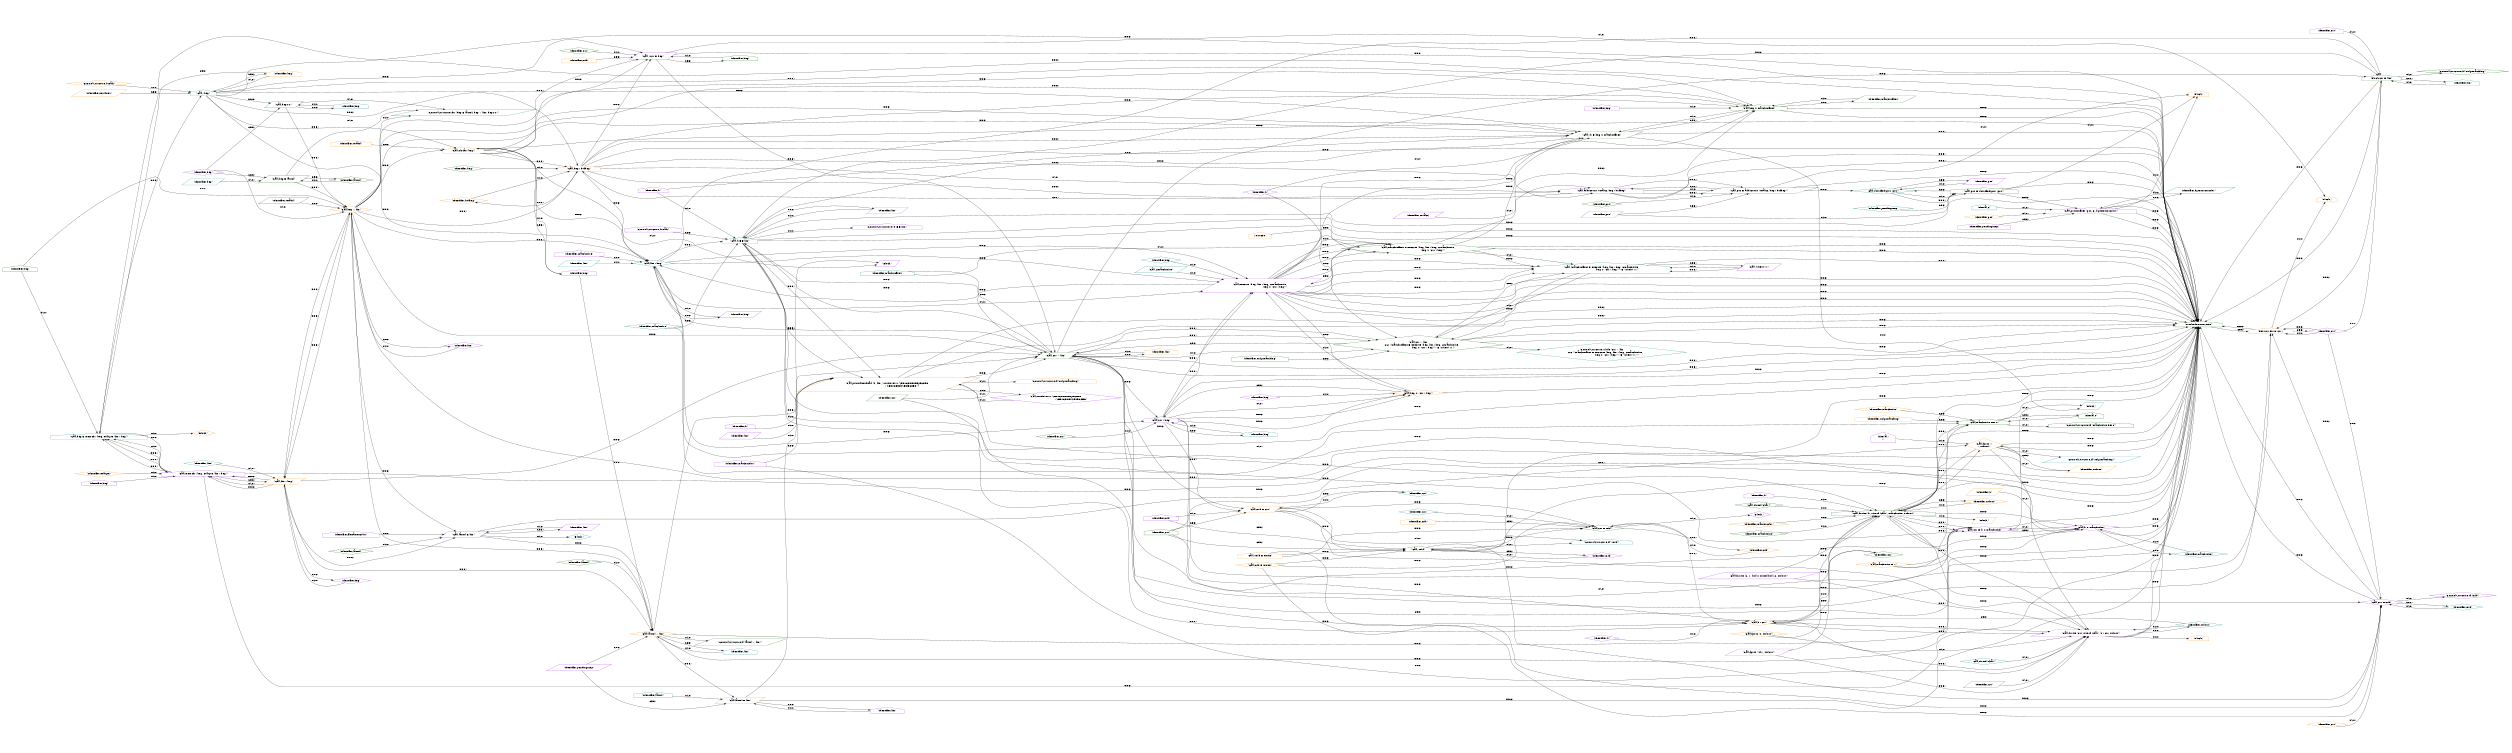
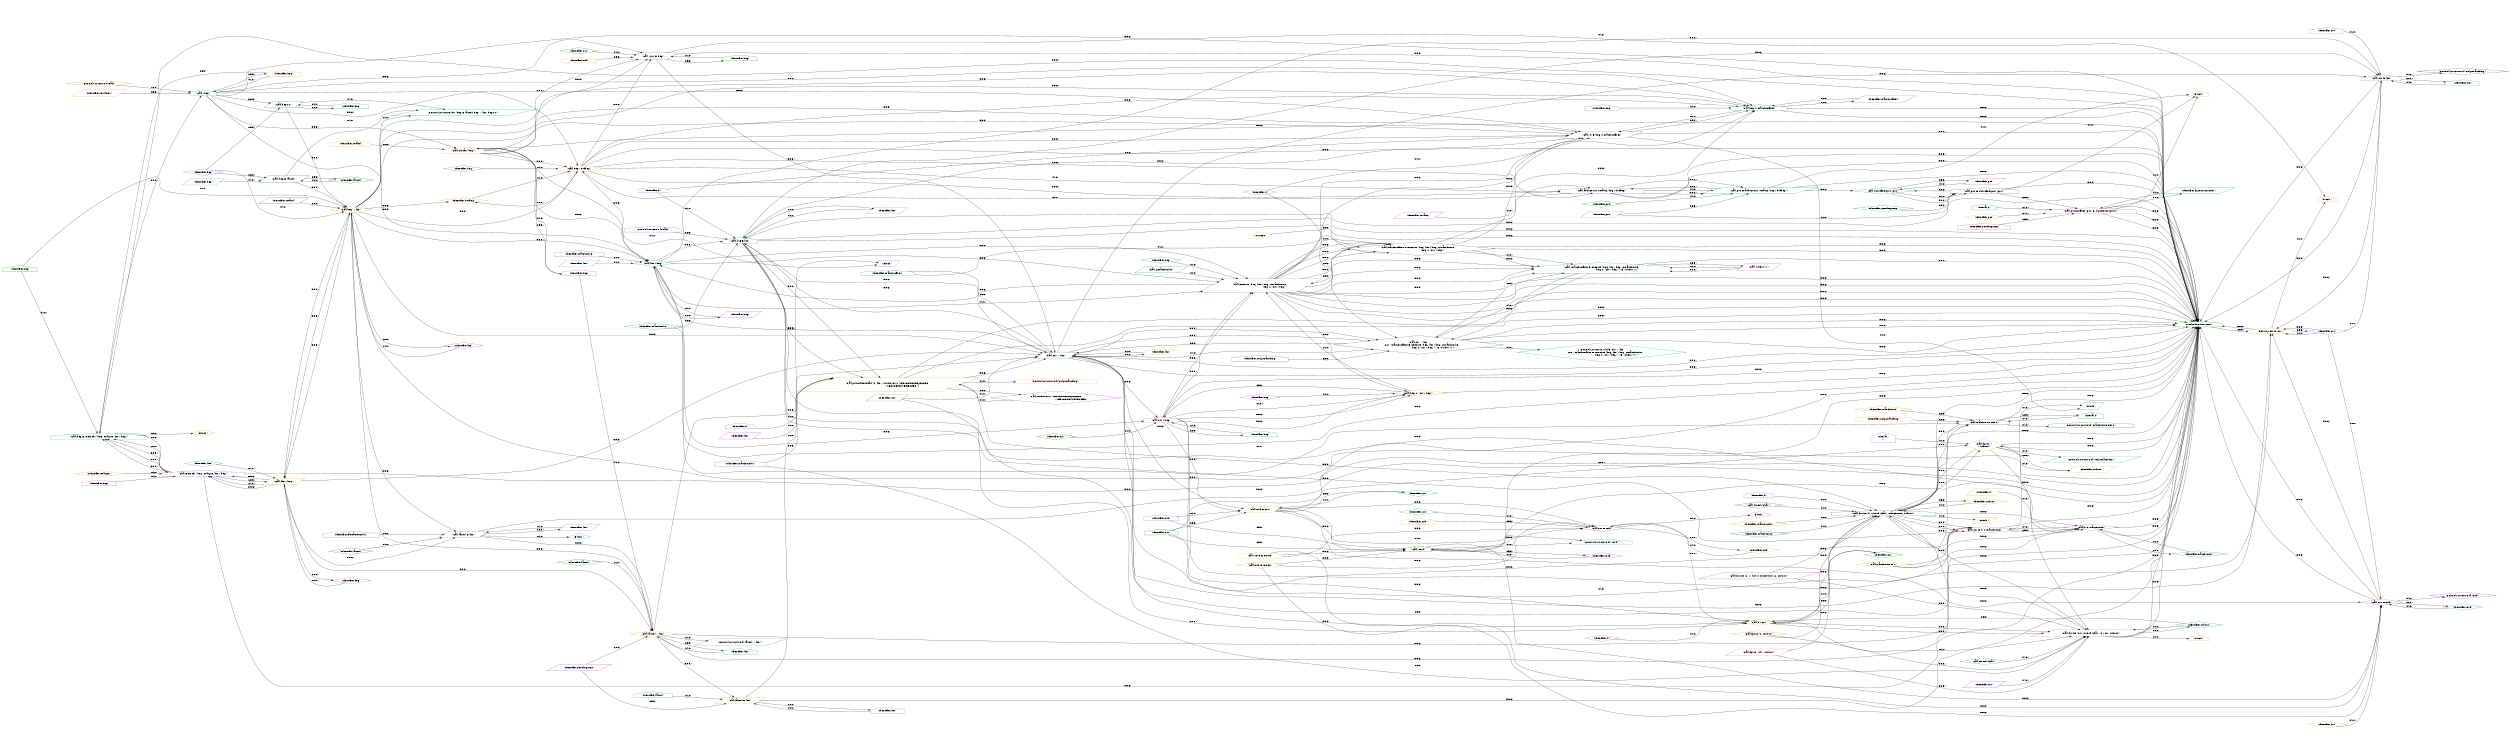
node "(Block,cur = lim)": label "(Block,cur = lim)" -> "(Call,cur = lim)"
edge "(Call,beg < lim)" -> "(Call,nlscan (beg))": now "(Call,beg < lim)" -> "(Identifier,bufbeg)"
node "(ControlStructure,if (b == lim))": removed
edge "(Call,mid = cur)" -> "(MethodReturn,RET)": added, label "DDG:"
